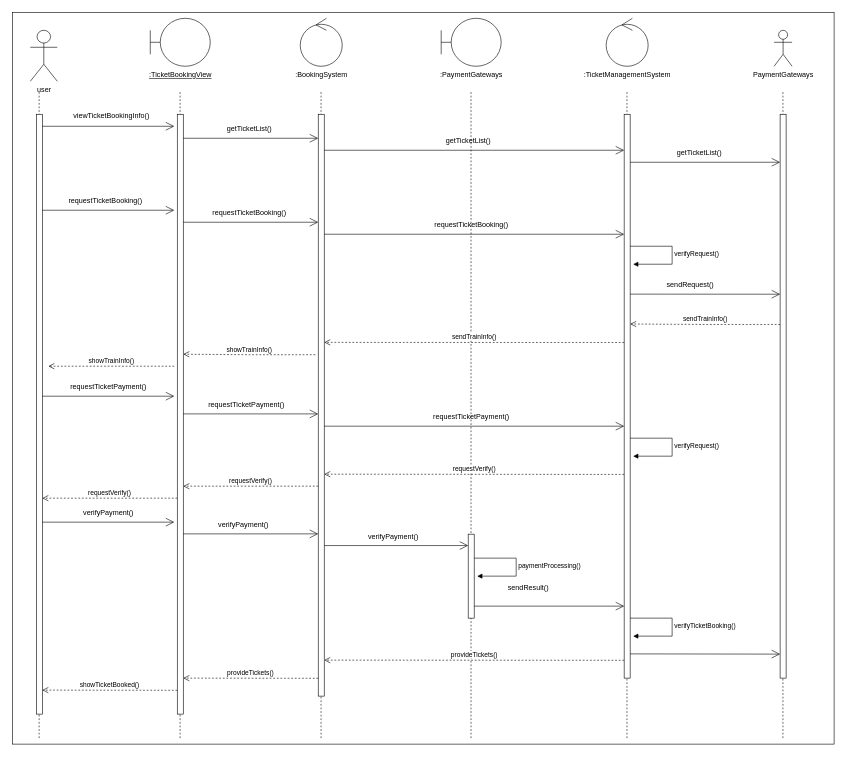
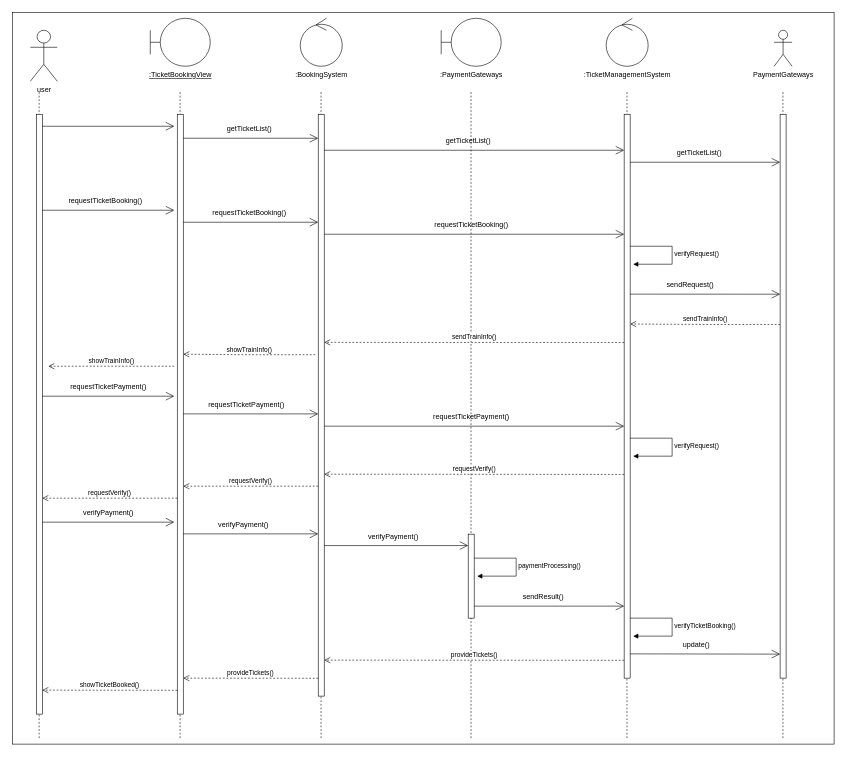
node "viewTicketBookingInfo()": removed
node "sendResult()": moved (528, 588) -> (543, 597)
node "update()": added
